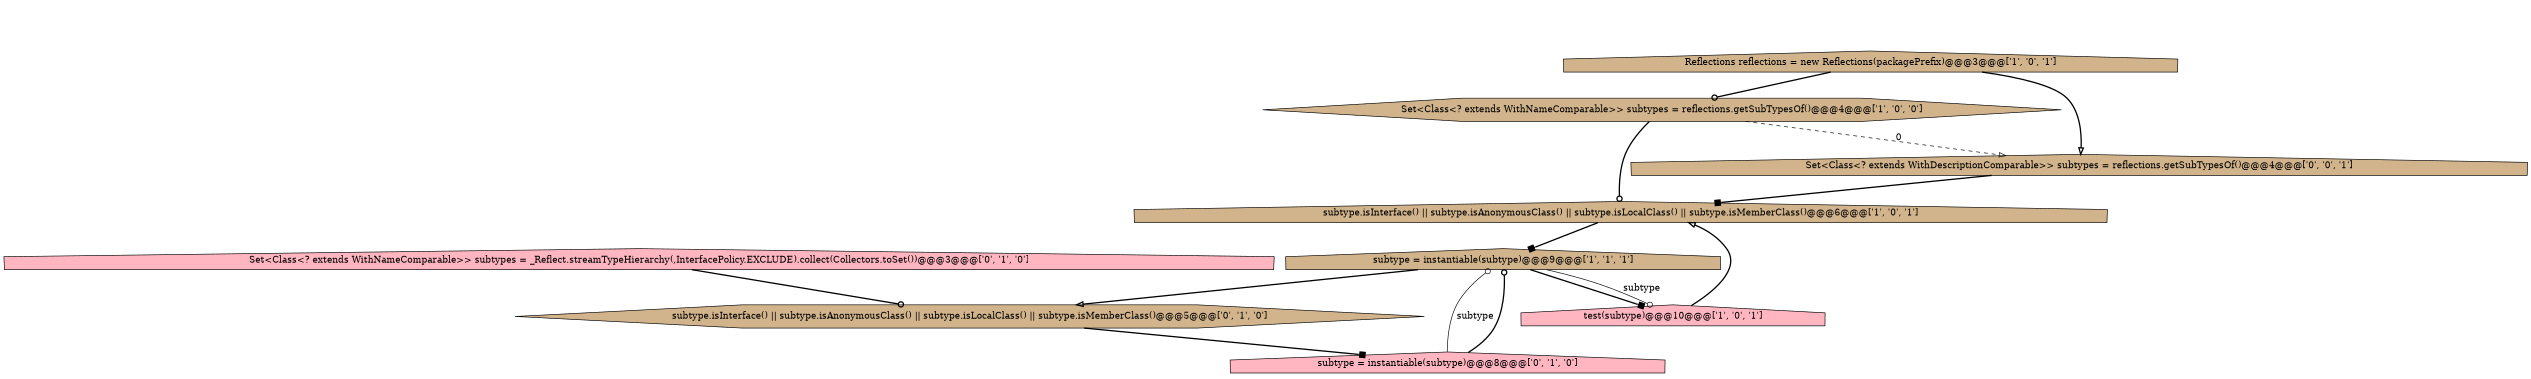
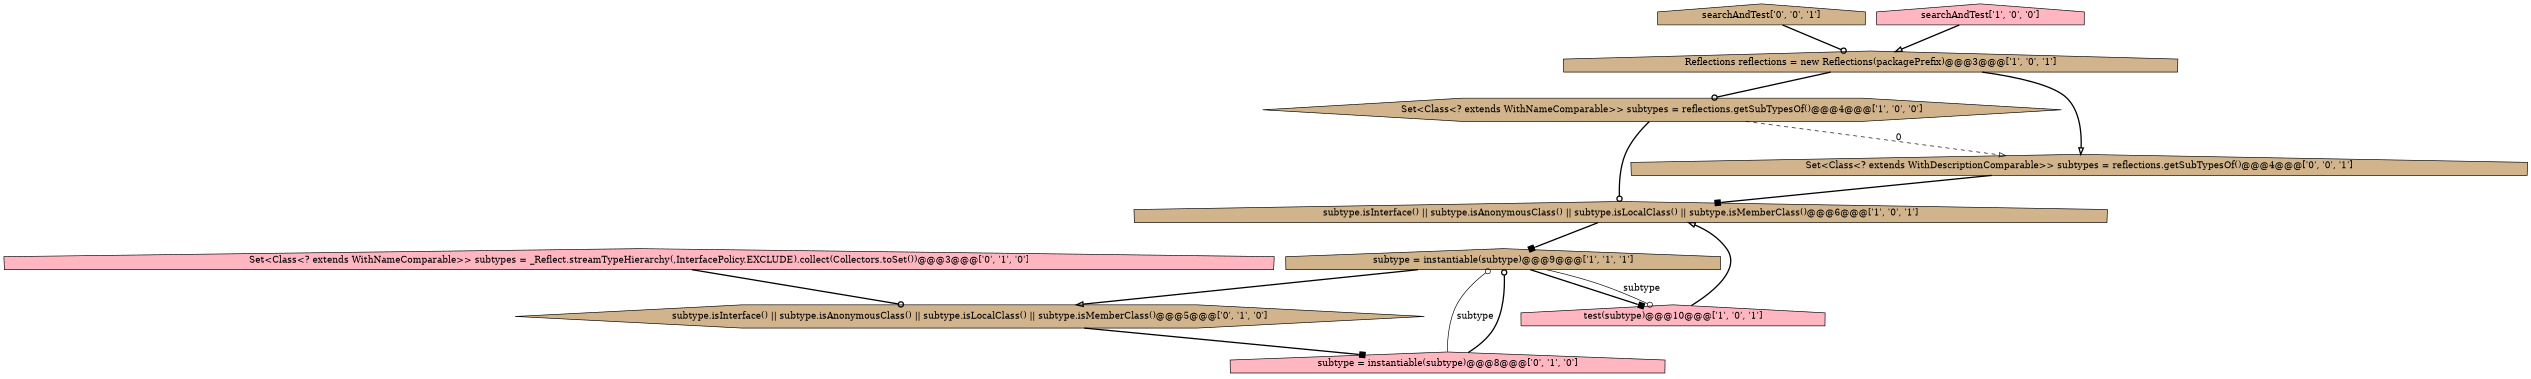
node "searchAndTest['0', '0', '1']": added
node "searchAndTest['1', '0', '0']": added
